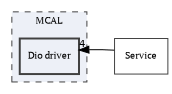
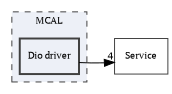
edge "Service" -> "Dio driver": reversed
